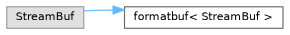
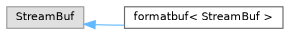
edge "StreamBuf" -> "formatbuf< StreamBuf >": reversed
